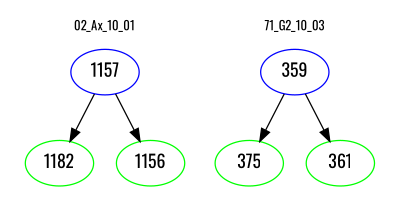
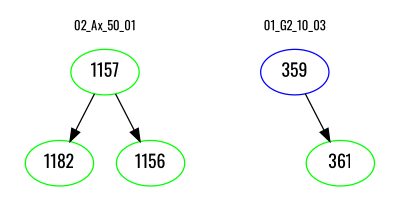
cluster "02_Ax_10_01": label "02_Ax_10_01" -> "02_Ax_50_01"
cluster "71_G2_10_03": label "71_G2_10_03" -> "01_G2_10_03"
node "1157": color blue -> green
node "375": removed
